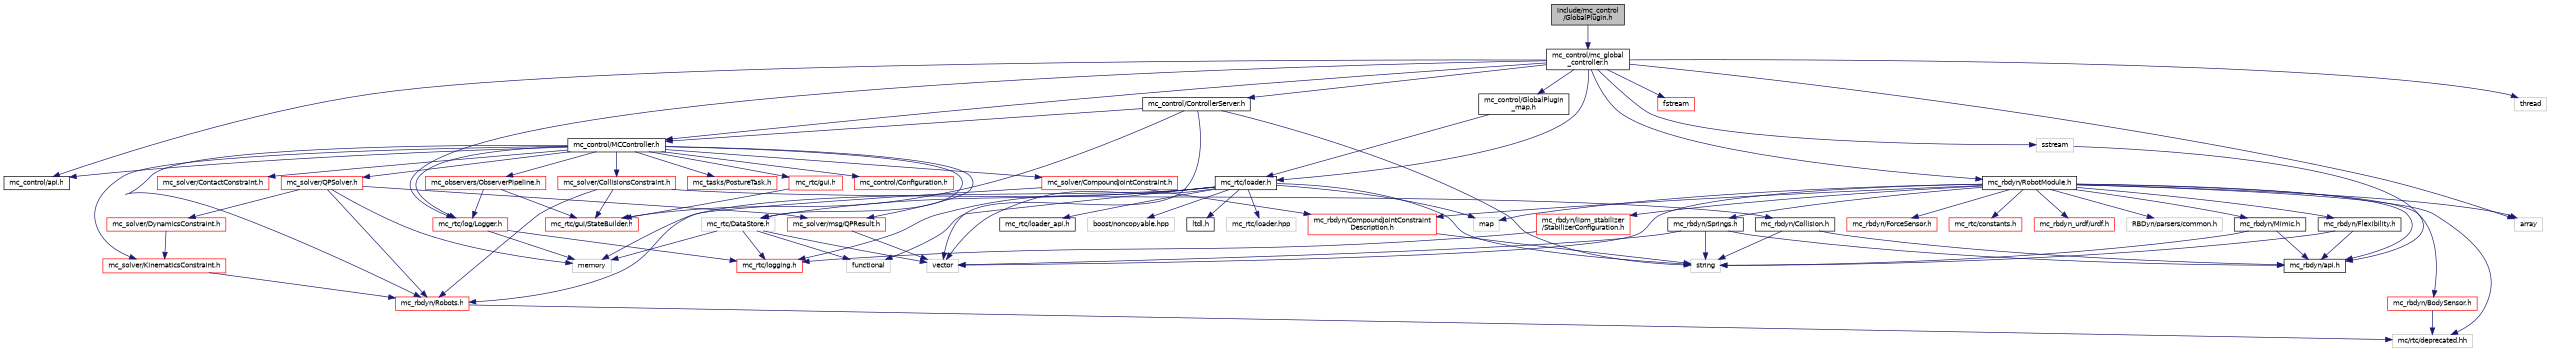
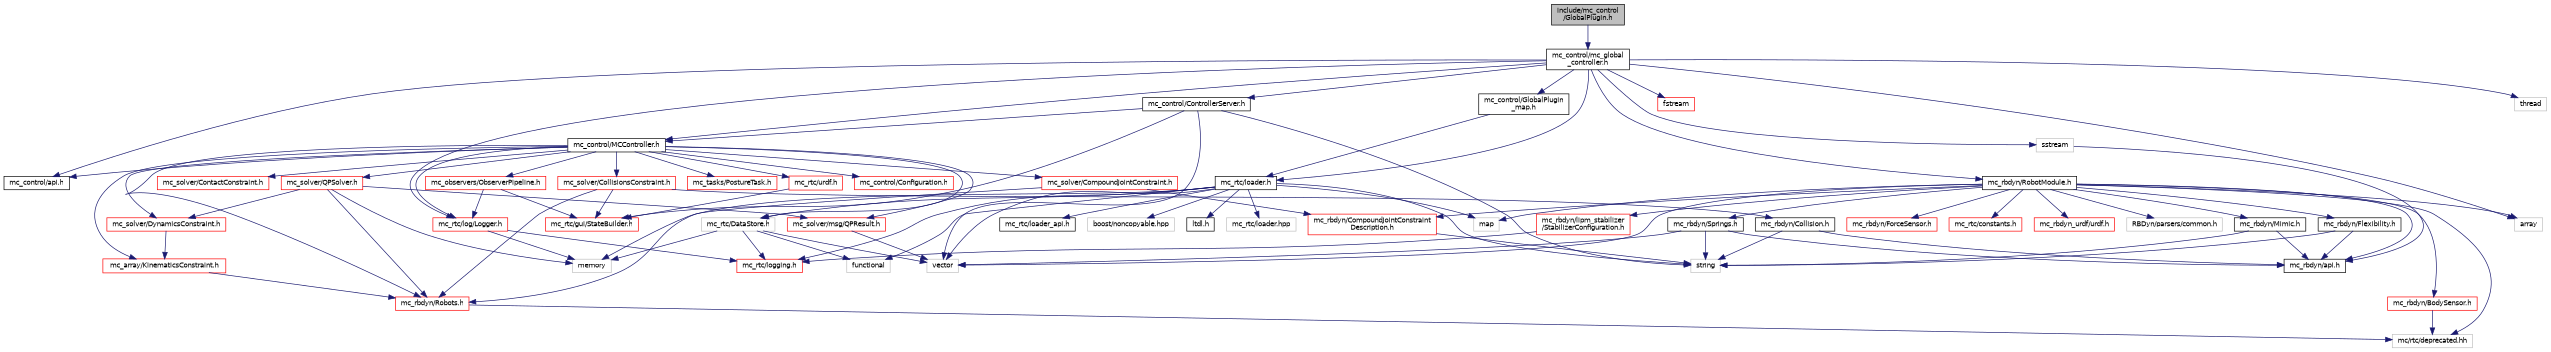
edge "mc_control/MCController.h" -> "mc_solver/DynamicsConstraint.h": added
node "mc_rtc/gui.h": label "mc_rtc/gui.h" -> "mc_rtc/urdf.h"
node "mc_solver/KinematicsConstraint.h": label "mc_solver/KinematicsConstraint.h" -> "mc_array/KinematicsConstraint.h"
